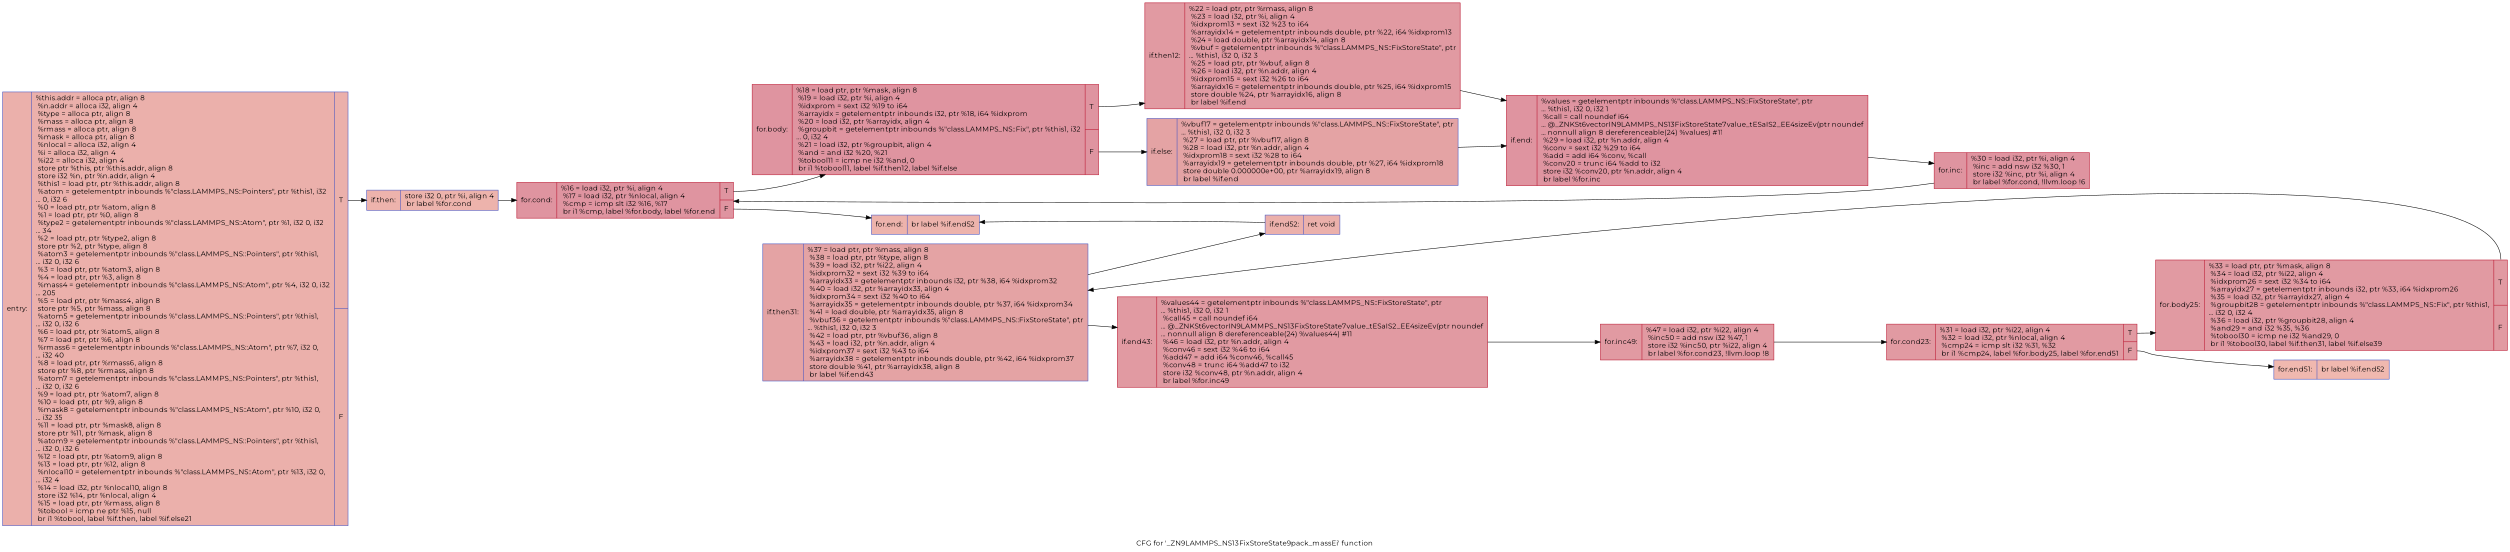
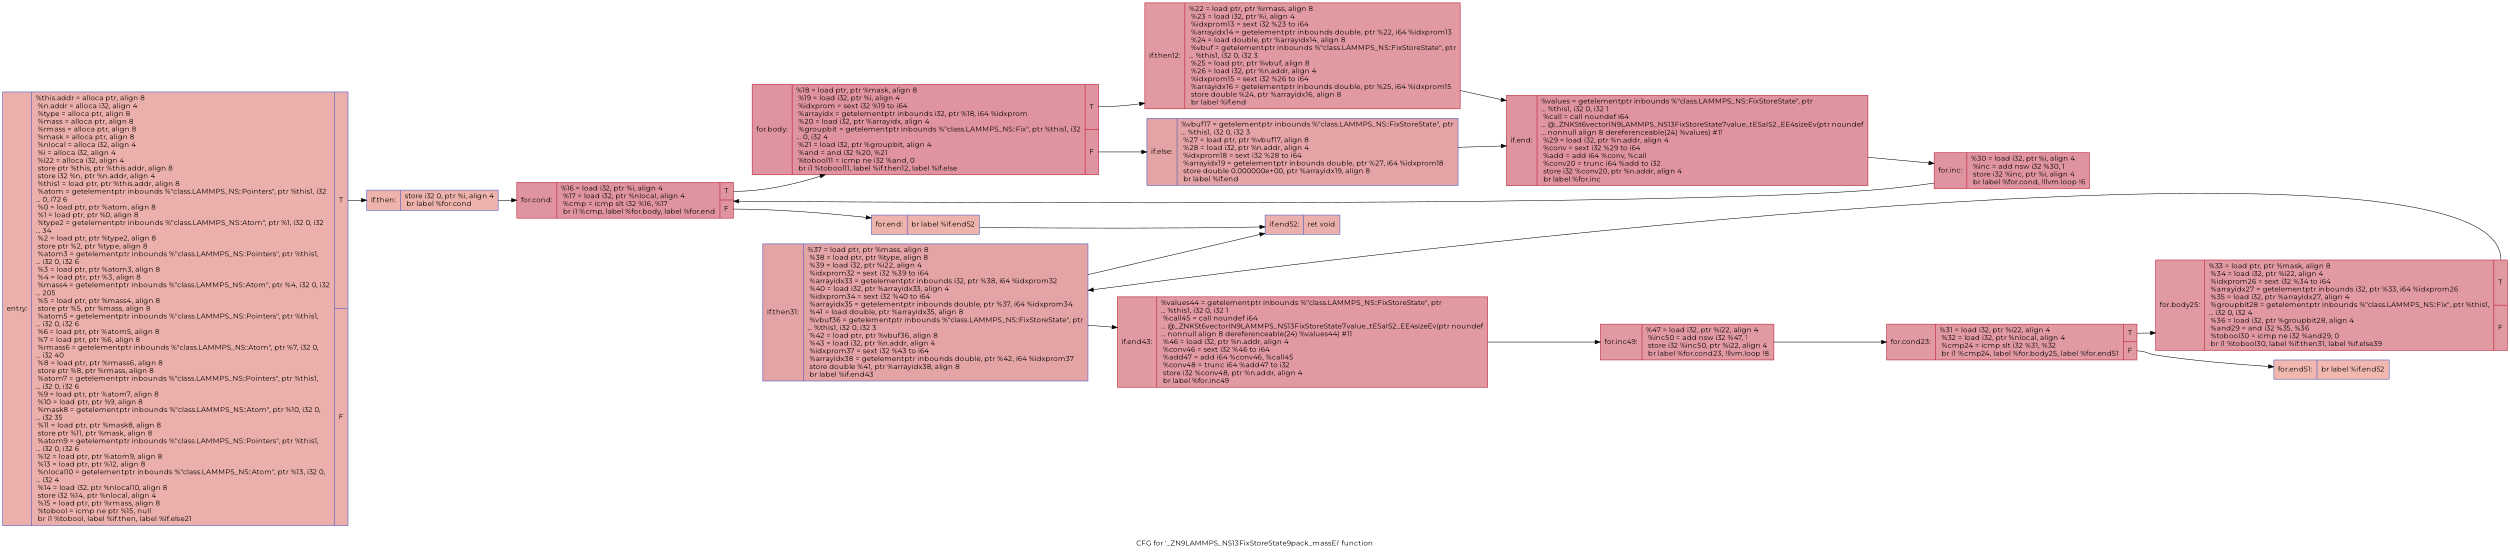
node "entry:": text "... 0, i32 6" -> "... 0, i72 6"
edge "if.end52:" -> "for.end:": reversed
